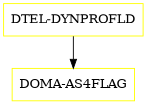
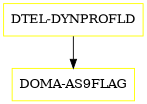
node "DOMA-AS4FLAG": label "DOMA-AS4FLAG" -> "DOMA-AS9FLAG"
